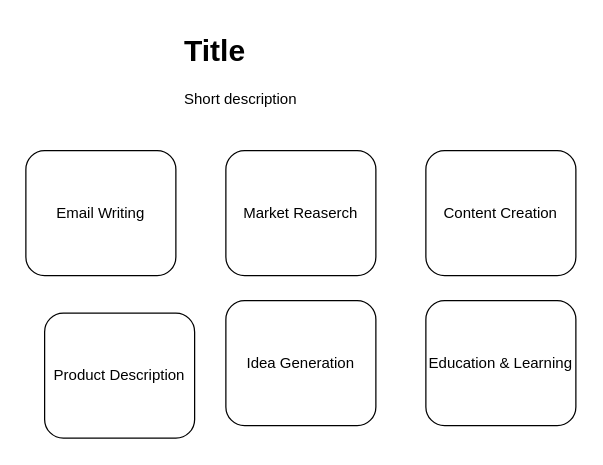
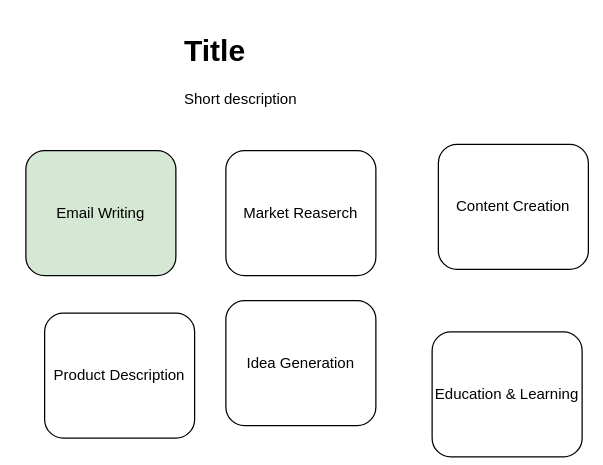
node "Email Writing": fillcolor #ffffff -> #d5e8d4
node "Content Creation": moved (501, 213) -> (513, 207)
node "Education & Learning": moved (501, 363) -> (507, 394)
